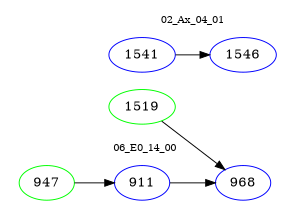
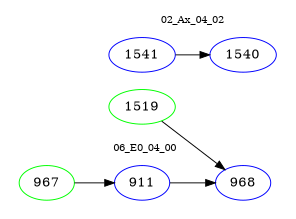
cluster "02_Ax_04_01": label "02_Ax_04_01" -> "02_Ax_04_02"
node "1546": label "1546" -> "1540"
cluster "06_E0_14_00": label "06_E0_14_00" -> "06_E0_04_00"
node "947": label "947" -> "967"
